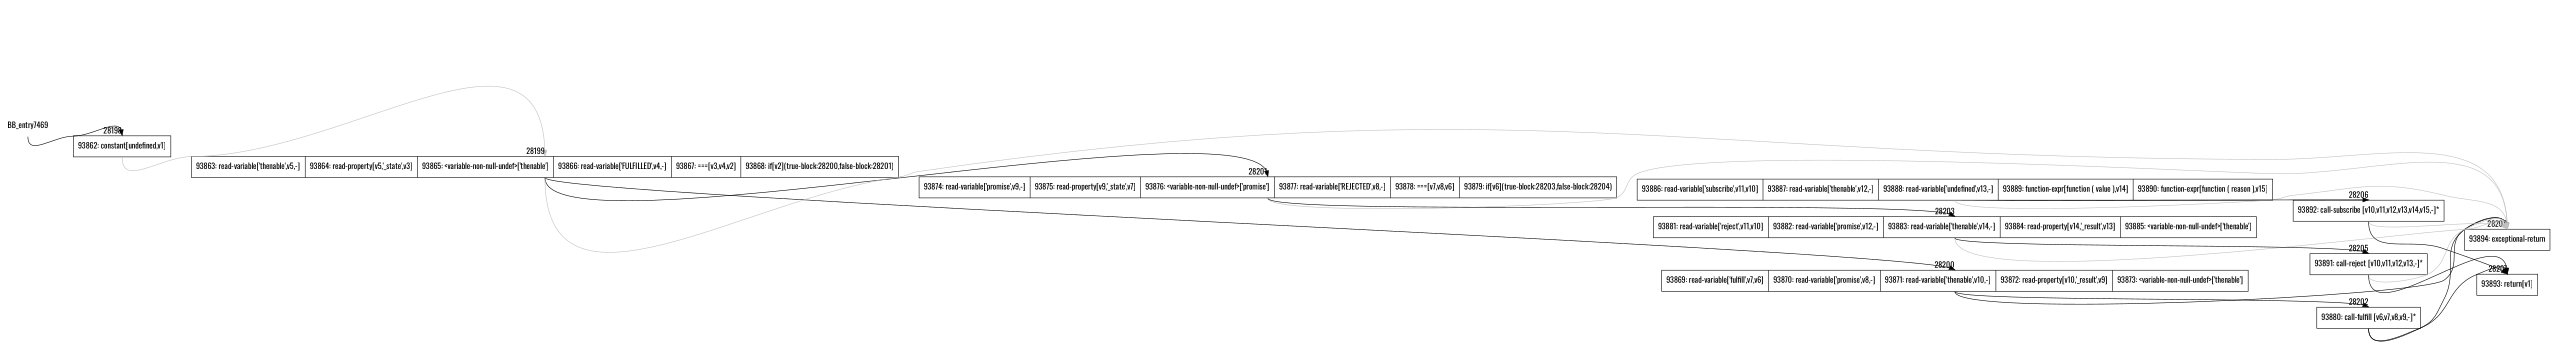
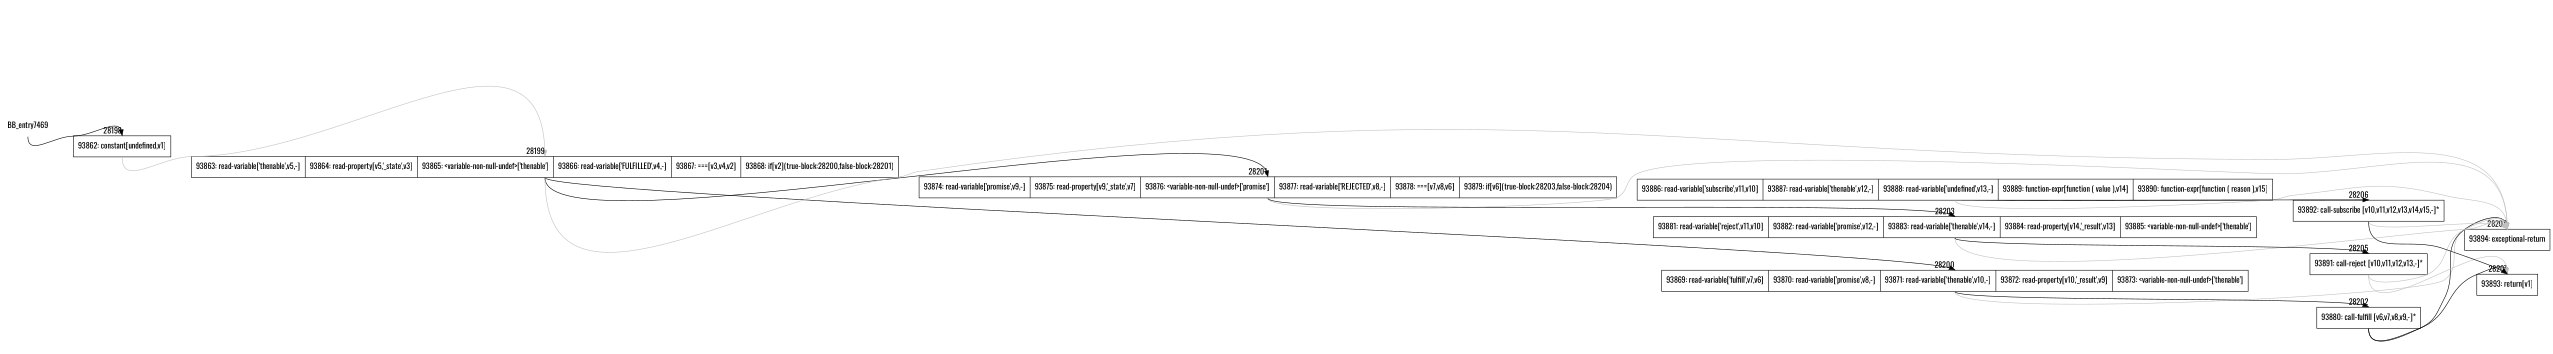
edge "93891: call-reject [v10,v11,v12,v13,-]*" -> "93893: return[v1]": color black -> gray
edge "93869: read-variable['fulfill',v7,v6]" -> "93894: exceptional-return": color black -> gray
